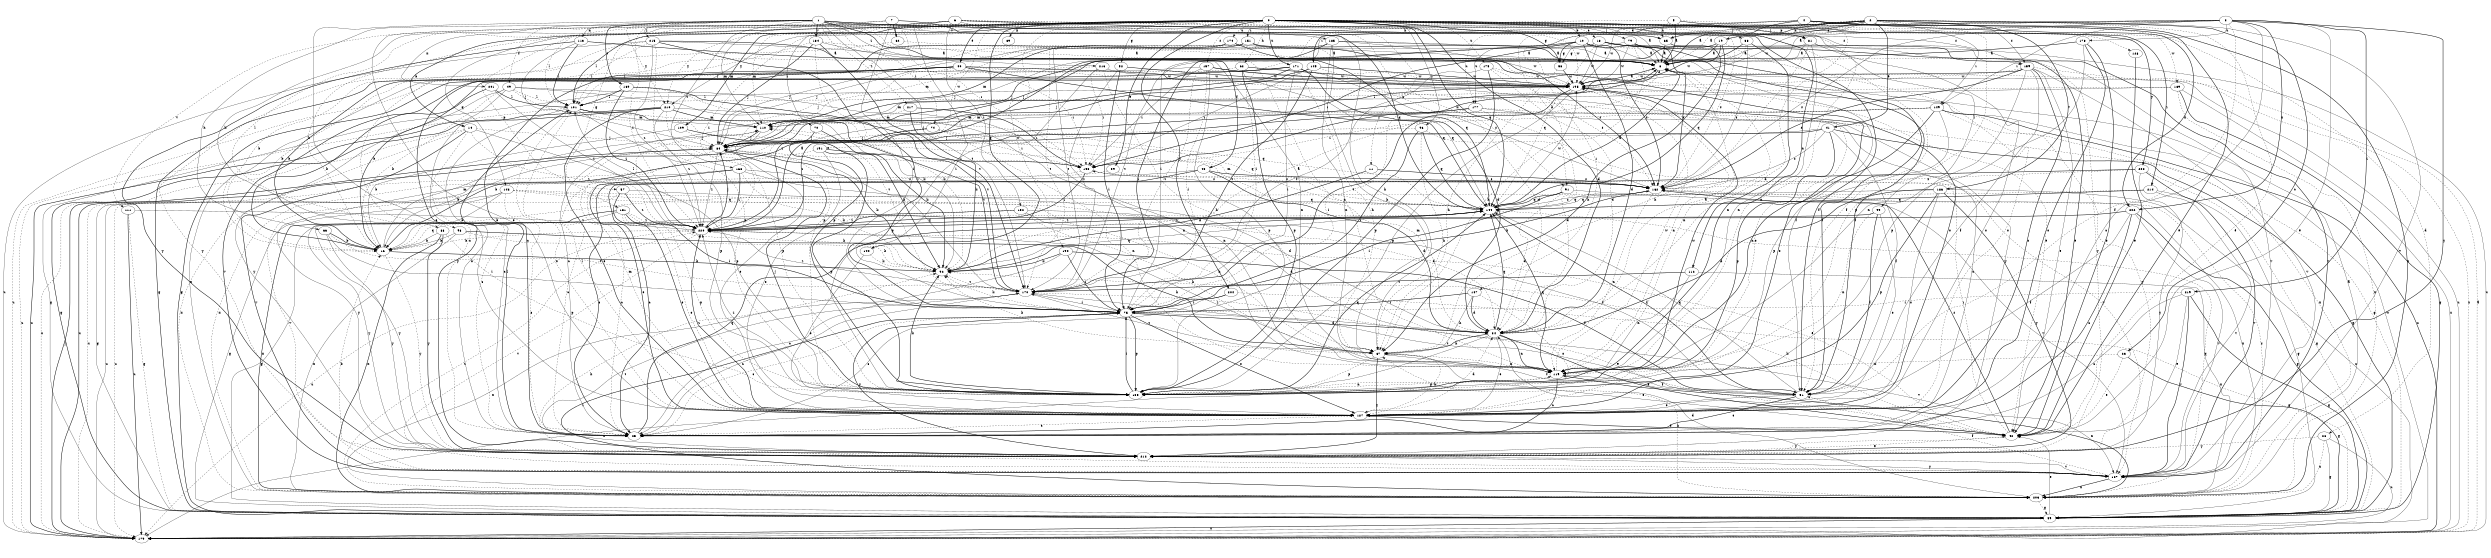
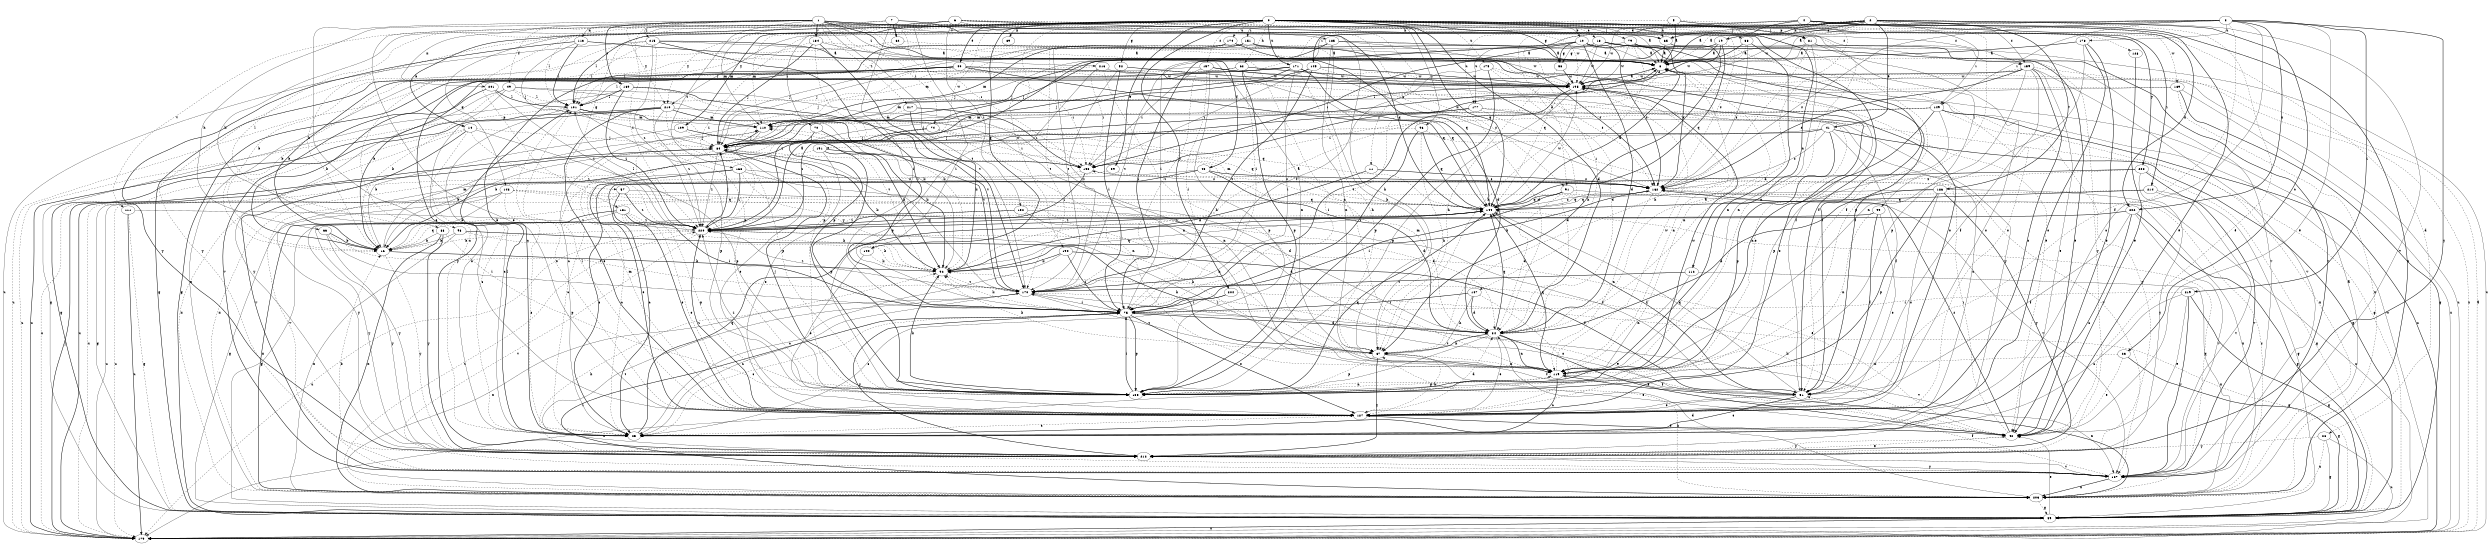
edge "195" -> "101": now "62" -> "101"
edge "168" -> "92": label "k" -> "y"
